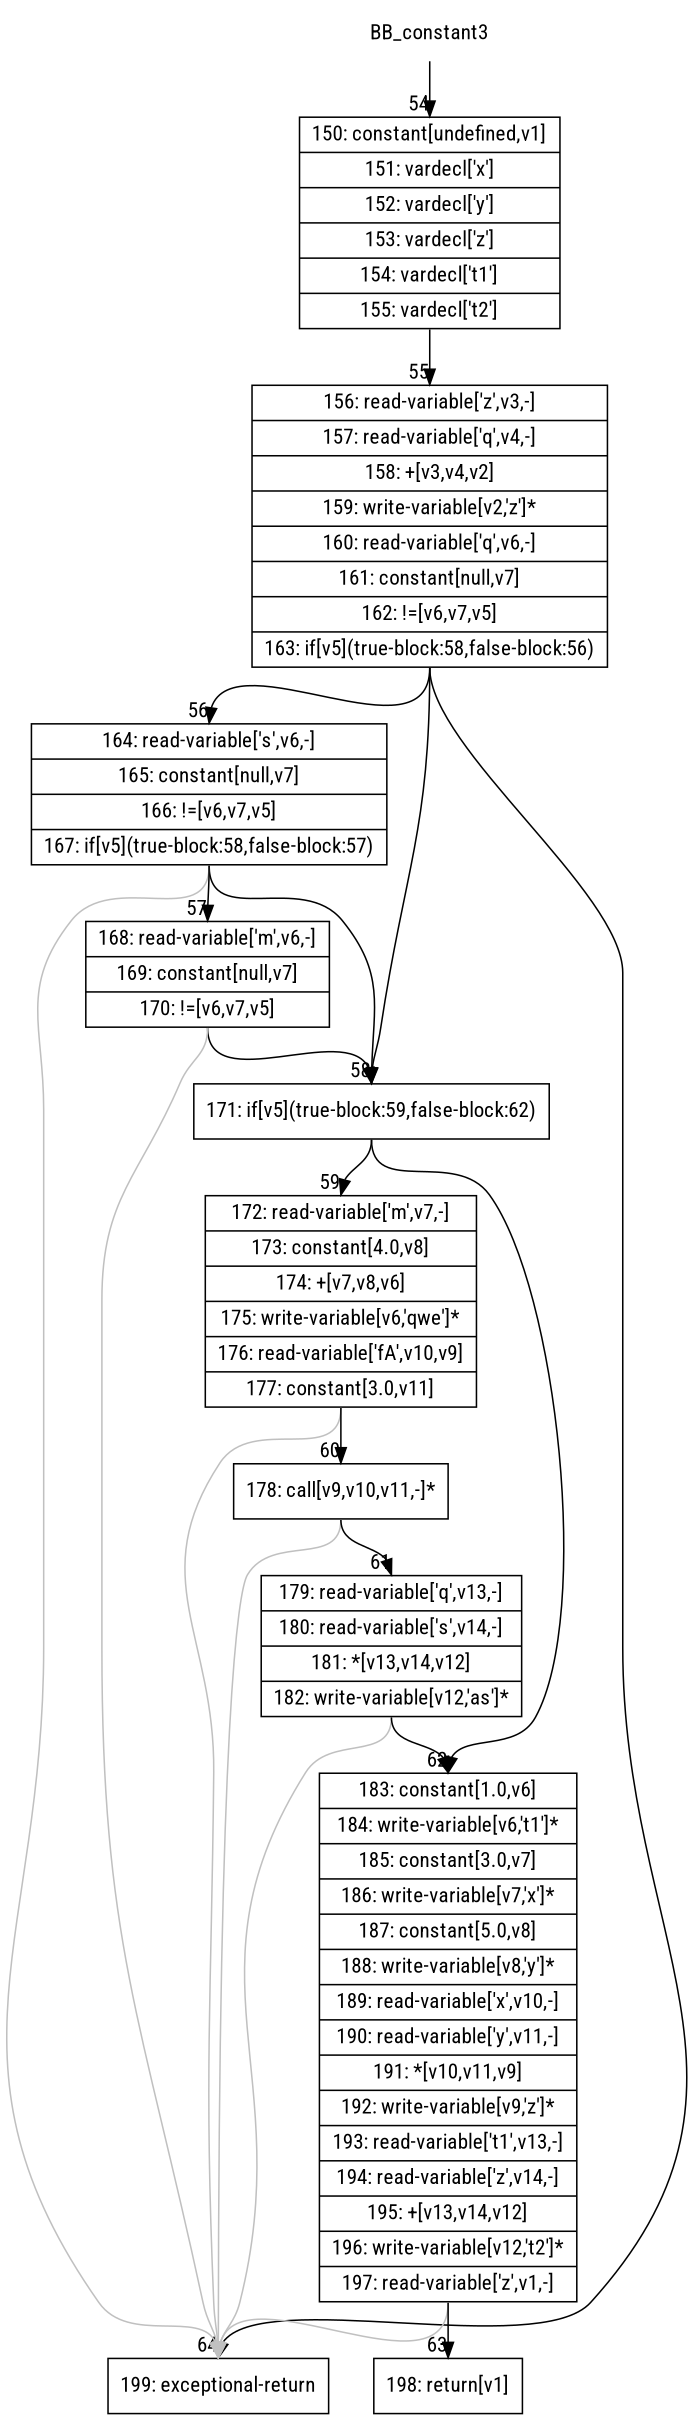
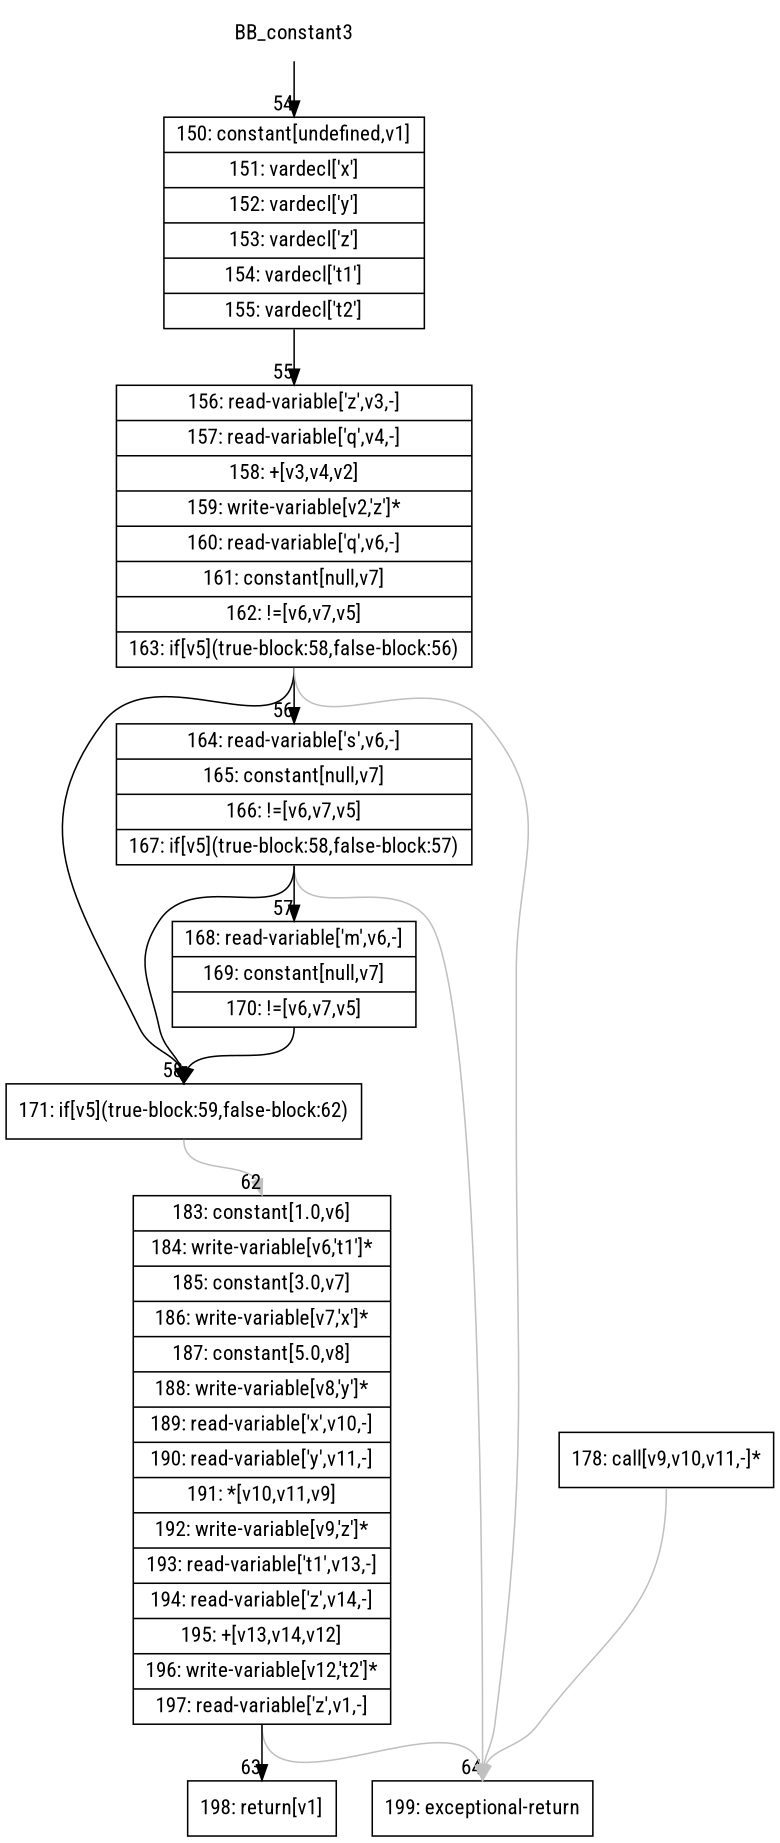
node "172: read-variable['m',v7,-]": removed
edge "171: if[v5](true-block:59,false-block:62)" -> "183: constant[1.0,v6]": color black -> gray
node "179: read-variable['q',v13,-]": removed
edge "156: read-variable['z',v3,-]" -> "199: exceptional-return": color black -> gray
edge "168: read-variable['m',v6,-]" -> "199: exceptional-return": removed
